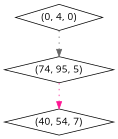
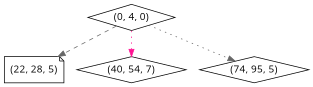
node "(22, 28, 5)": added
edge "(74, 95, 5)" -> "(40, 54, 7)": now "(0, 4, 0)" -> "(40, 54, 7)"
